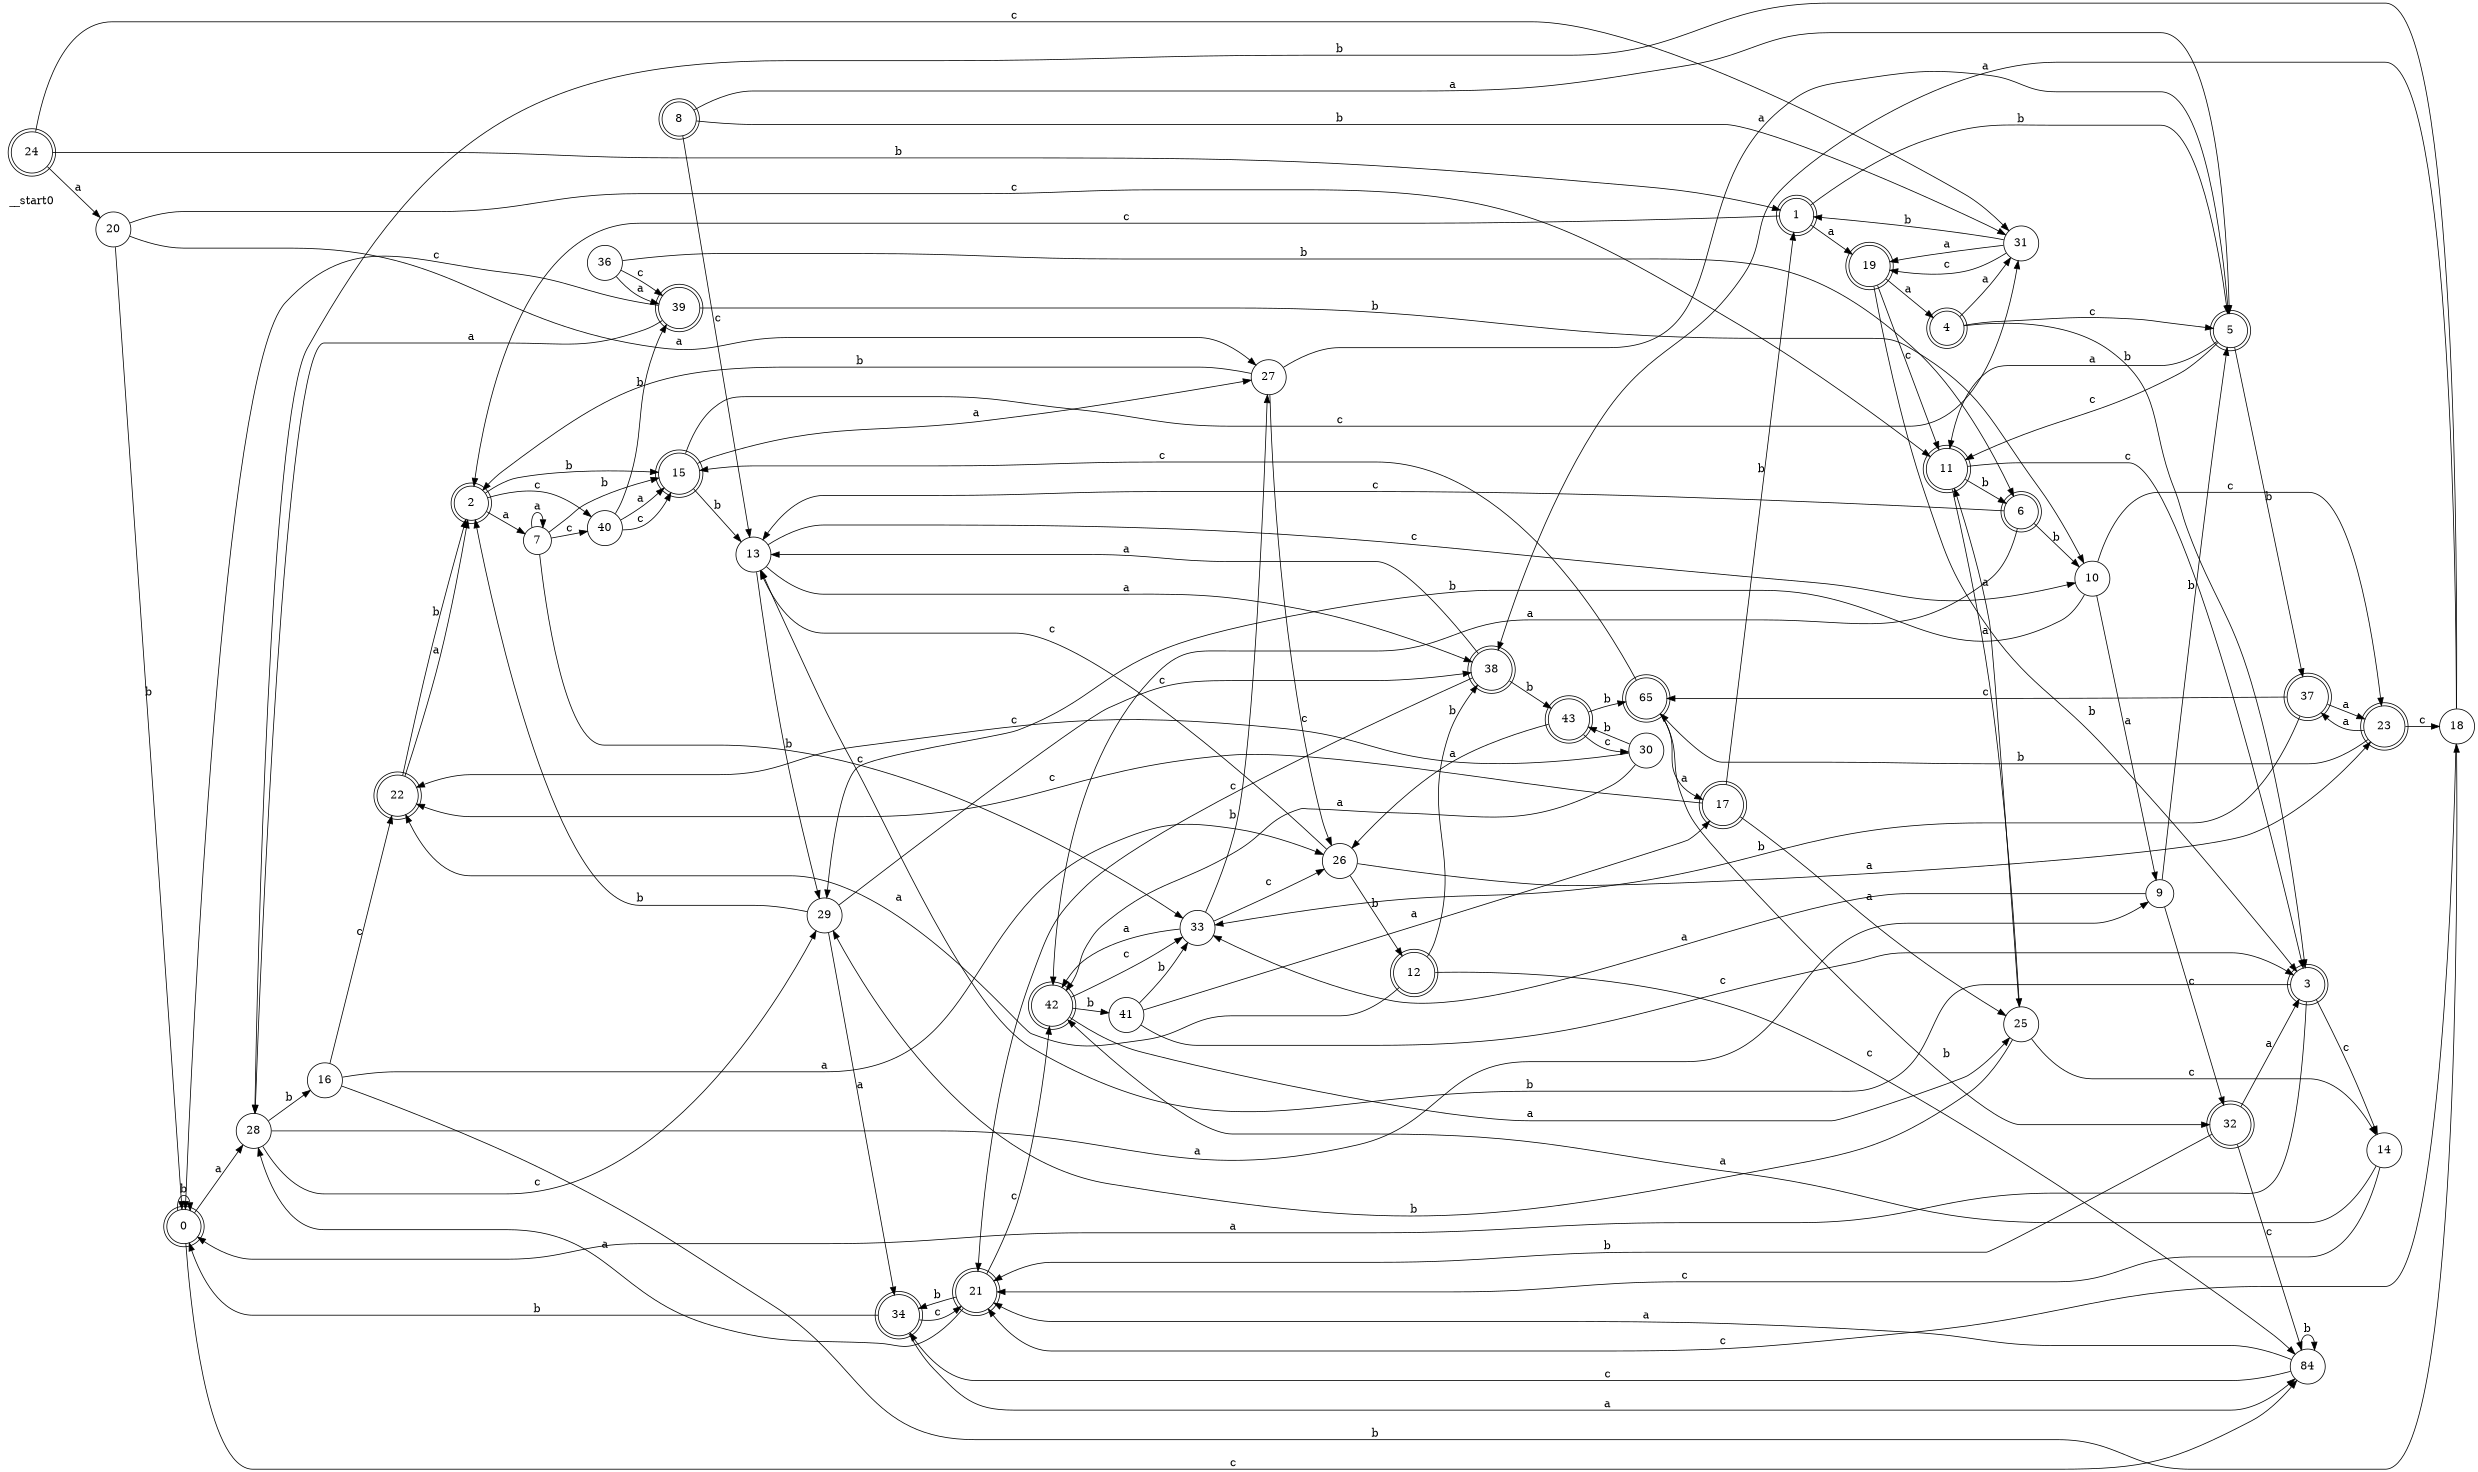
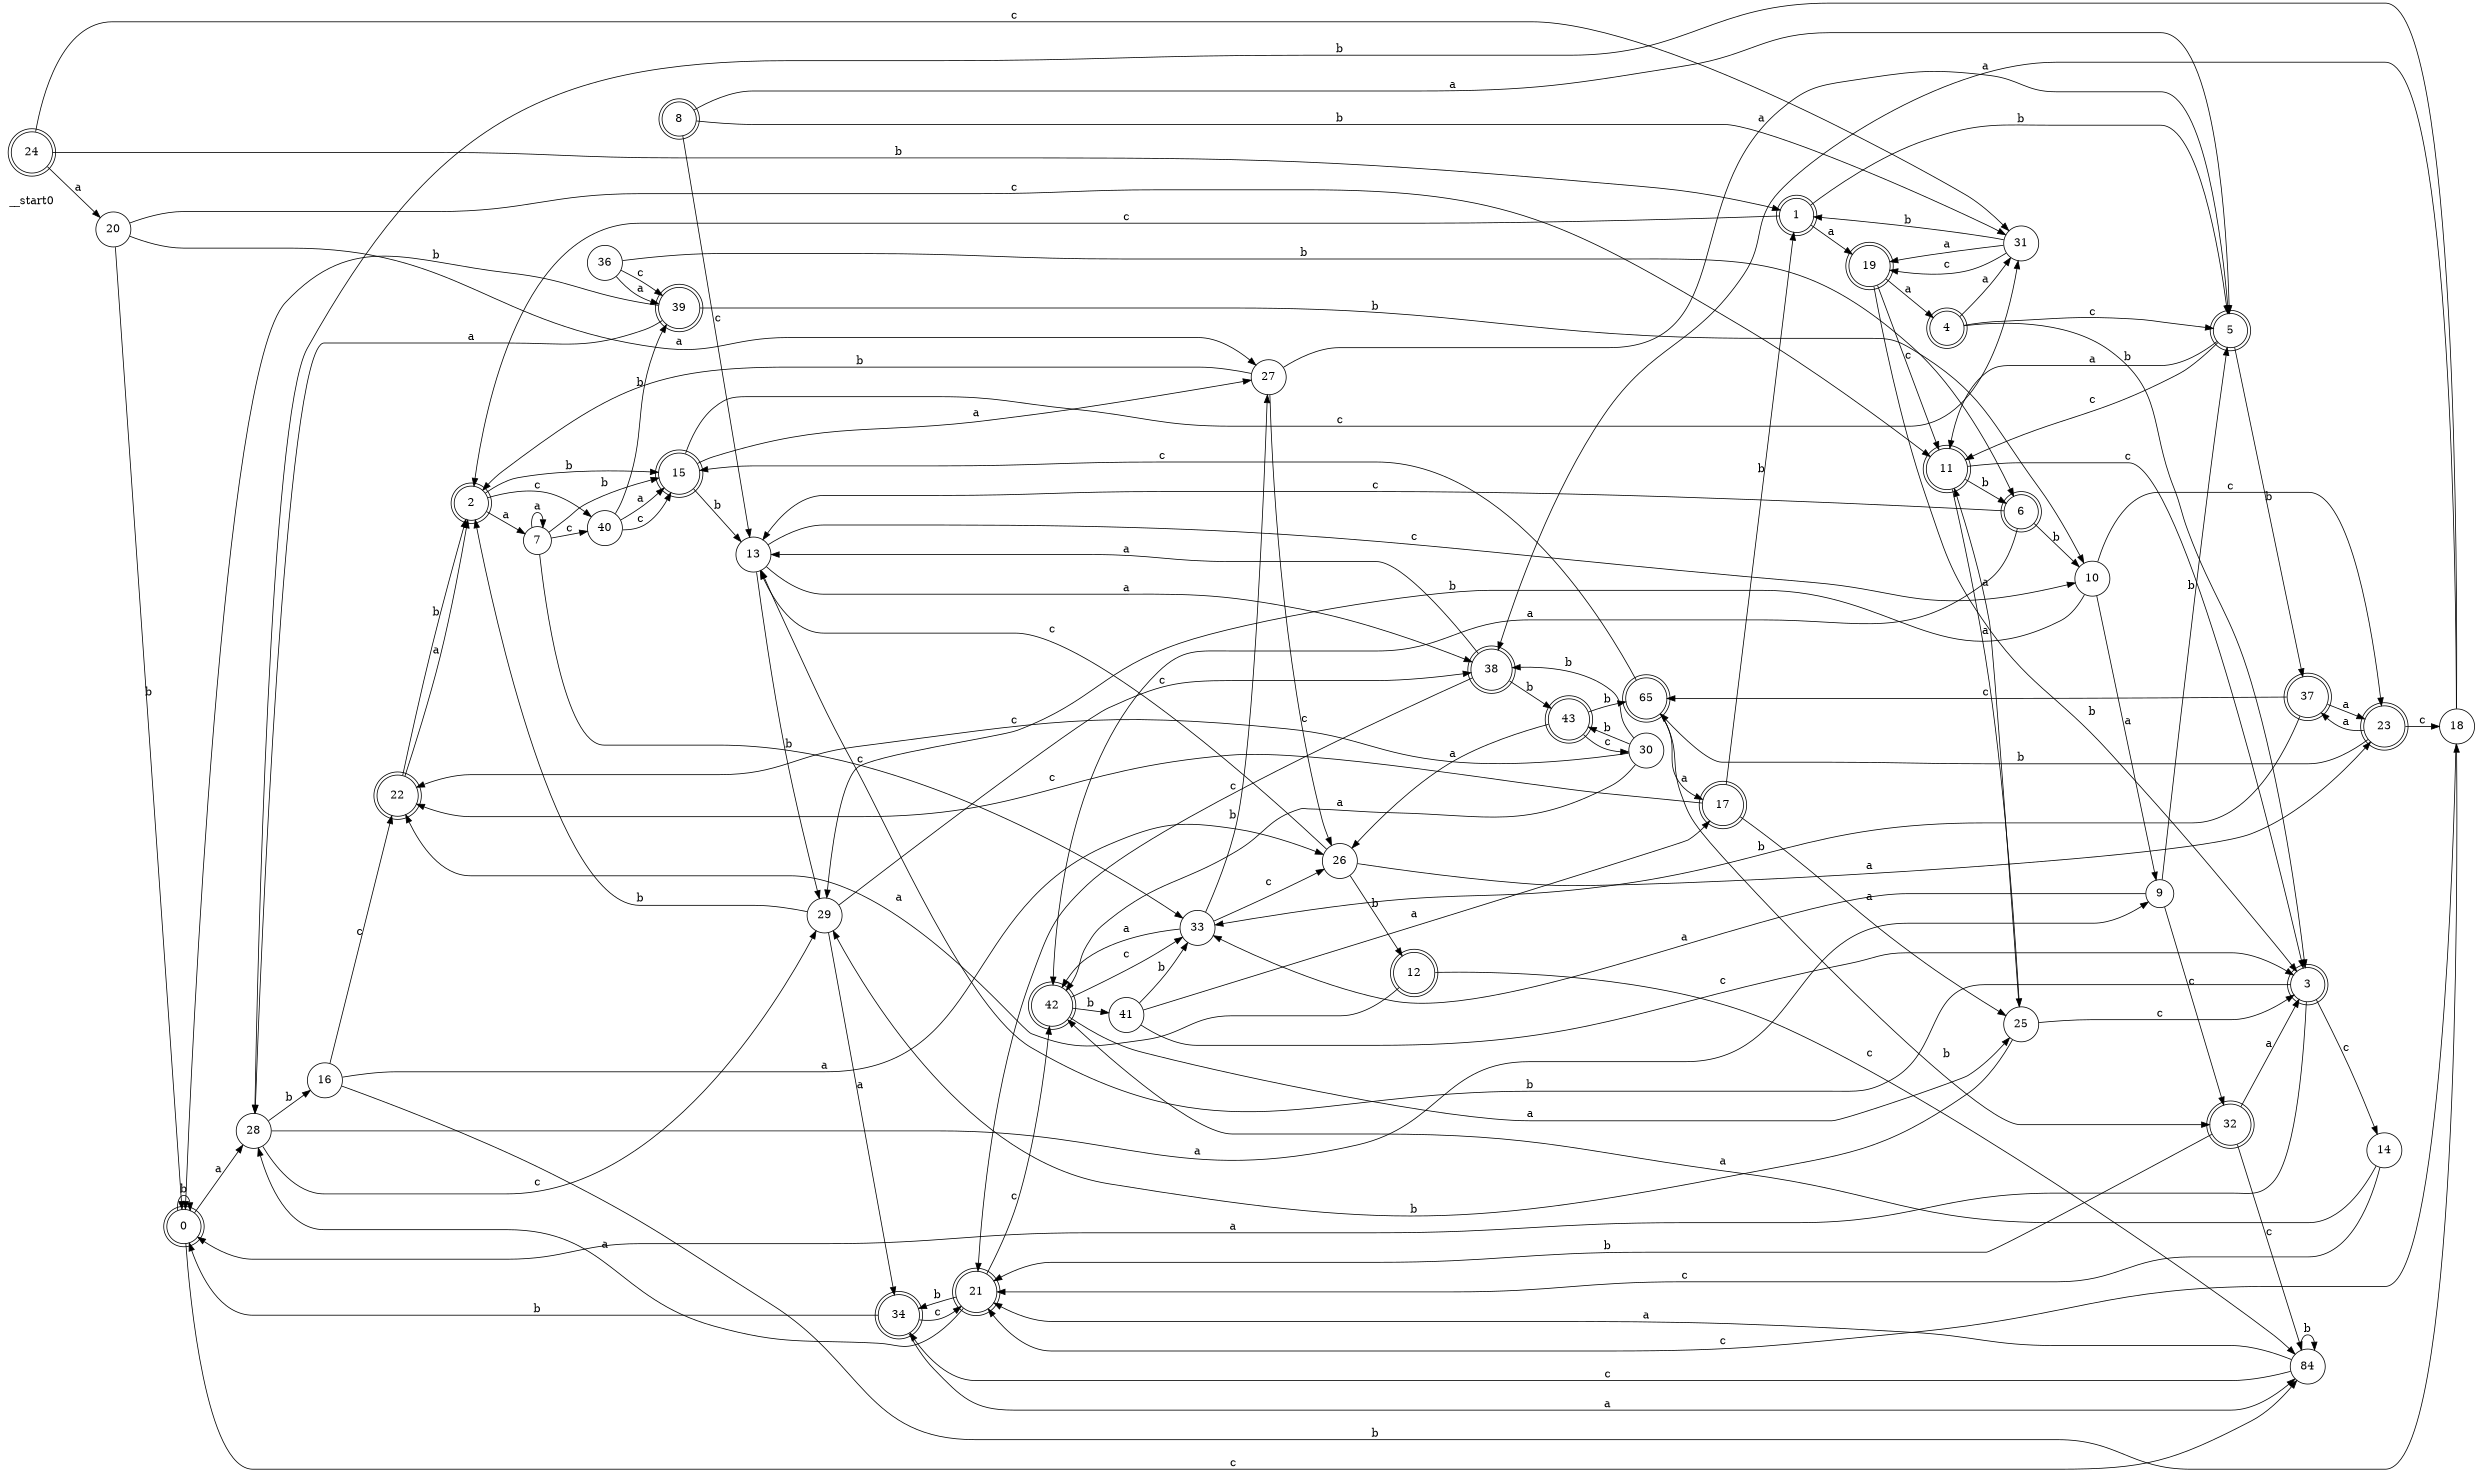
edge "39" -> "0": label "c" -> "b"
edge "12" -> "38": now "30" -> "38"
edge "25" -> "14": now "25" -> "3"
